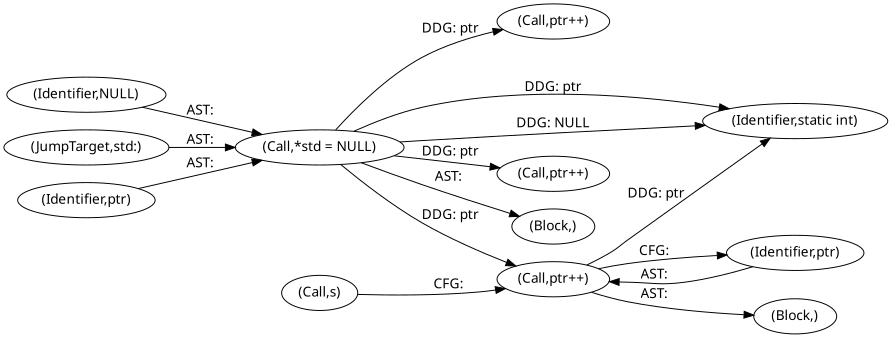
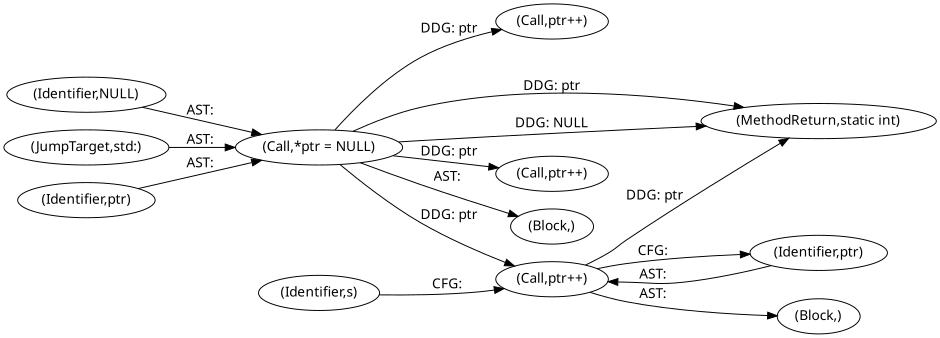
node "(Identifier,static int)": label "(Identifier,static int)" -> "(MethodReturn,static int)"
node "(Call,*std = NULL)": label "(Call,*std = NULL)" -> "(Call,*ptr = NULL)"
node "(Call,s)": label "(Call,s)" -> "(Identifier,s)"
